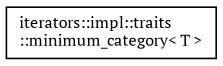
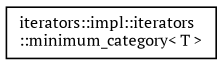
node "iterators::impl::traits ::minimum_category< T >": label "iterators::impl::traits ::minimum_category< T >" -> "iterators::impl::iterators ::minimum_category< T >"
